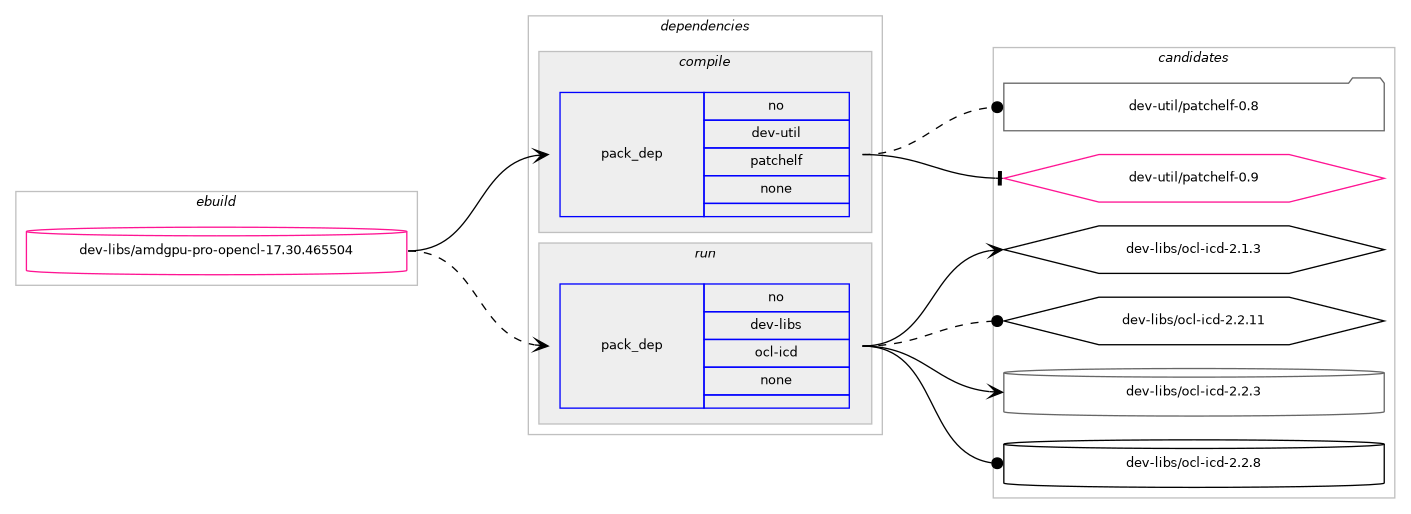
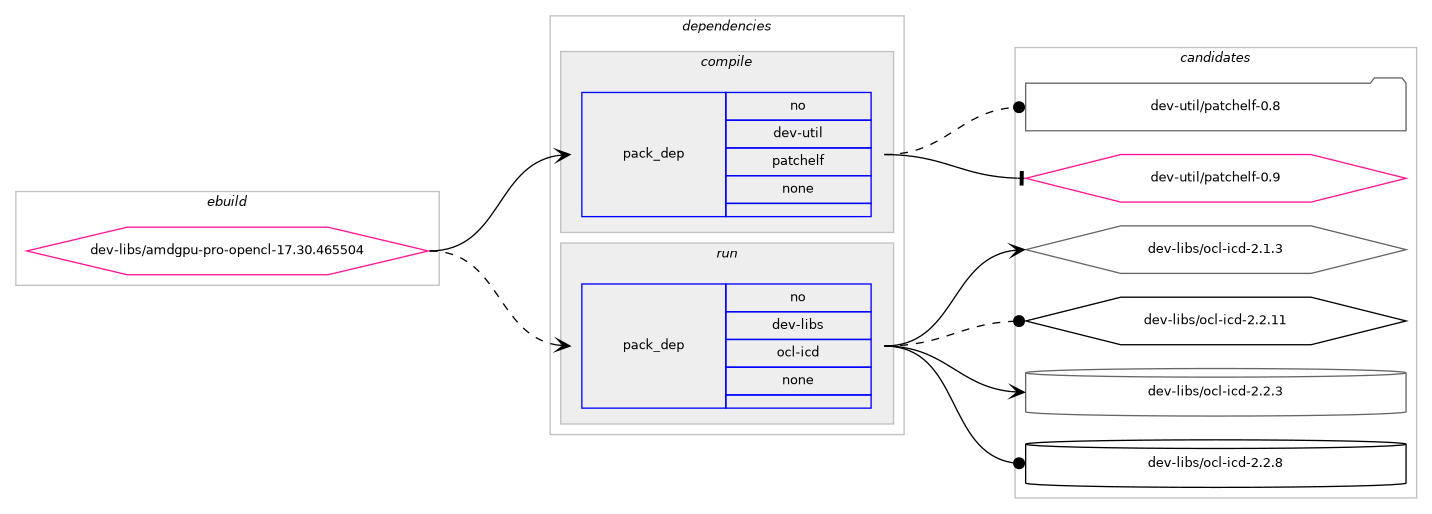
node "dev-libs/ocl-icd-2.1.3": color black -> gray40
node "dev-libs/amdgpu-pro-opencl-17.30.465504": shape cylinder -> hexagon
